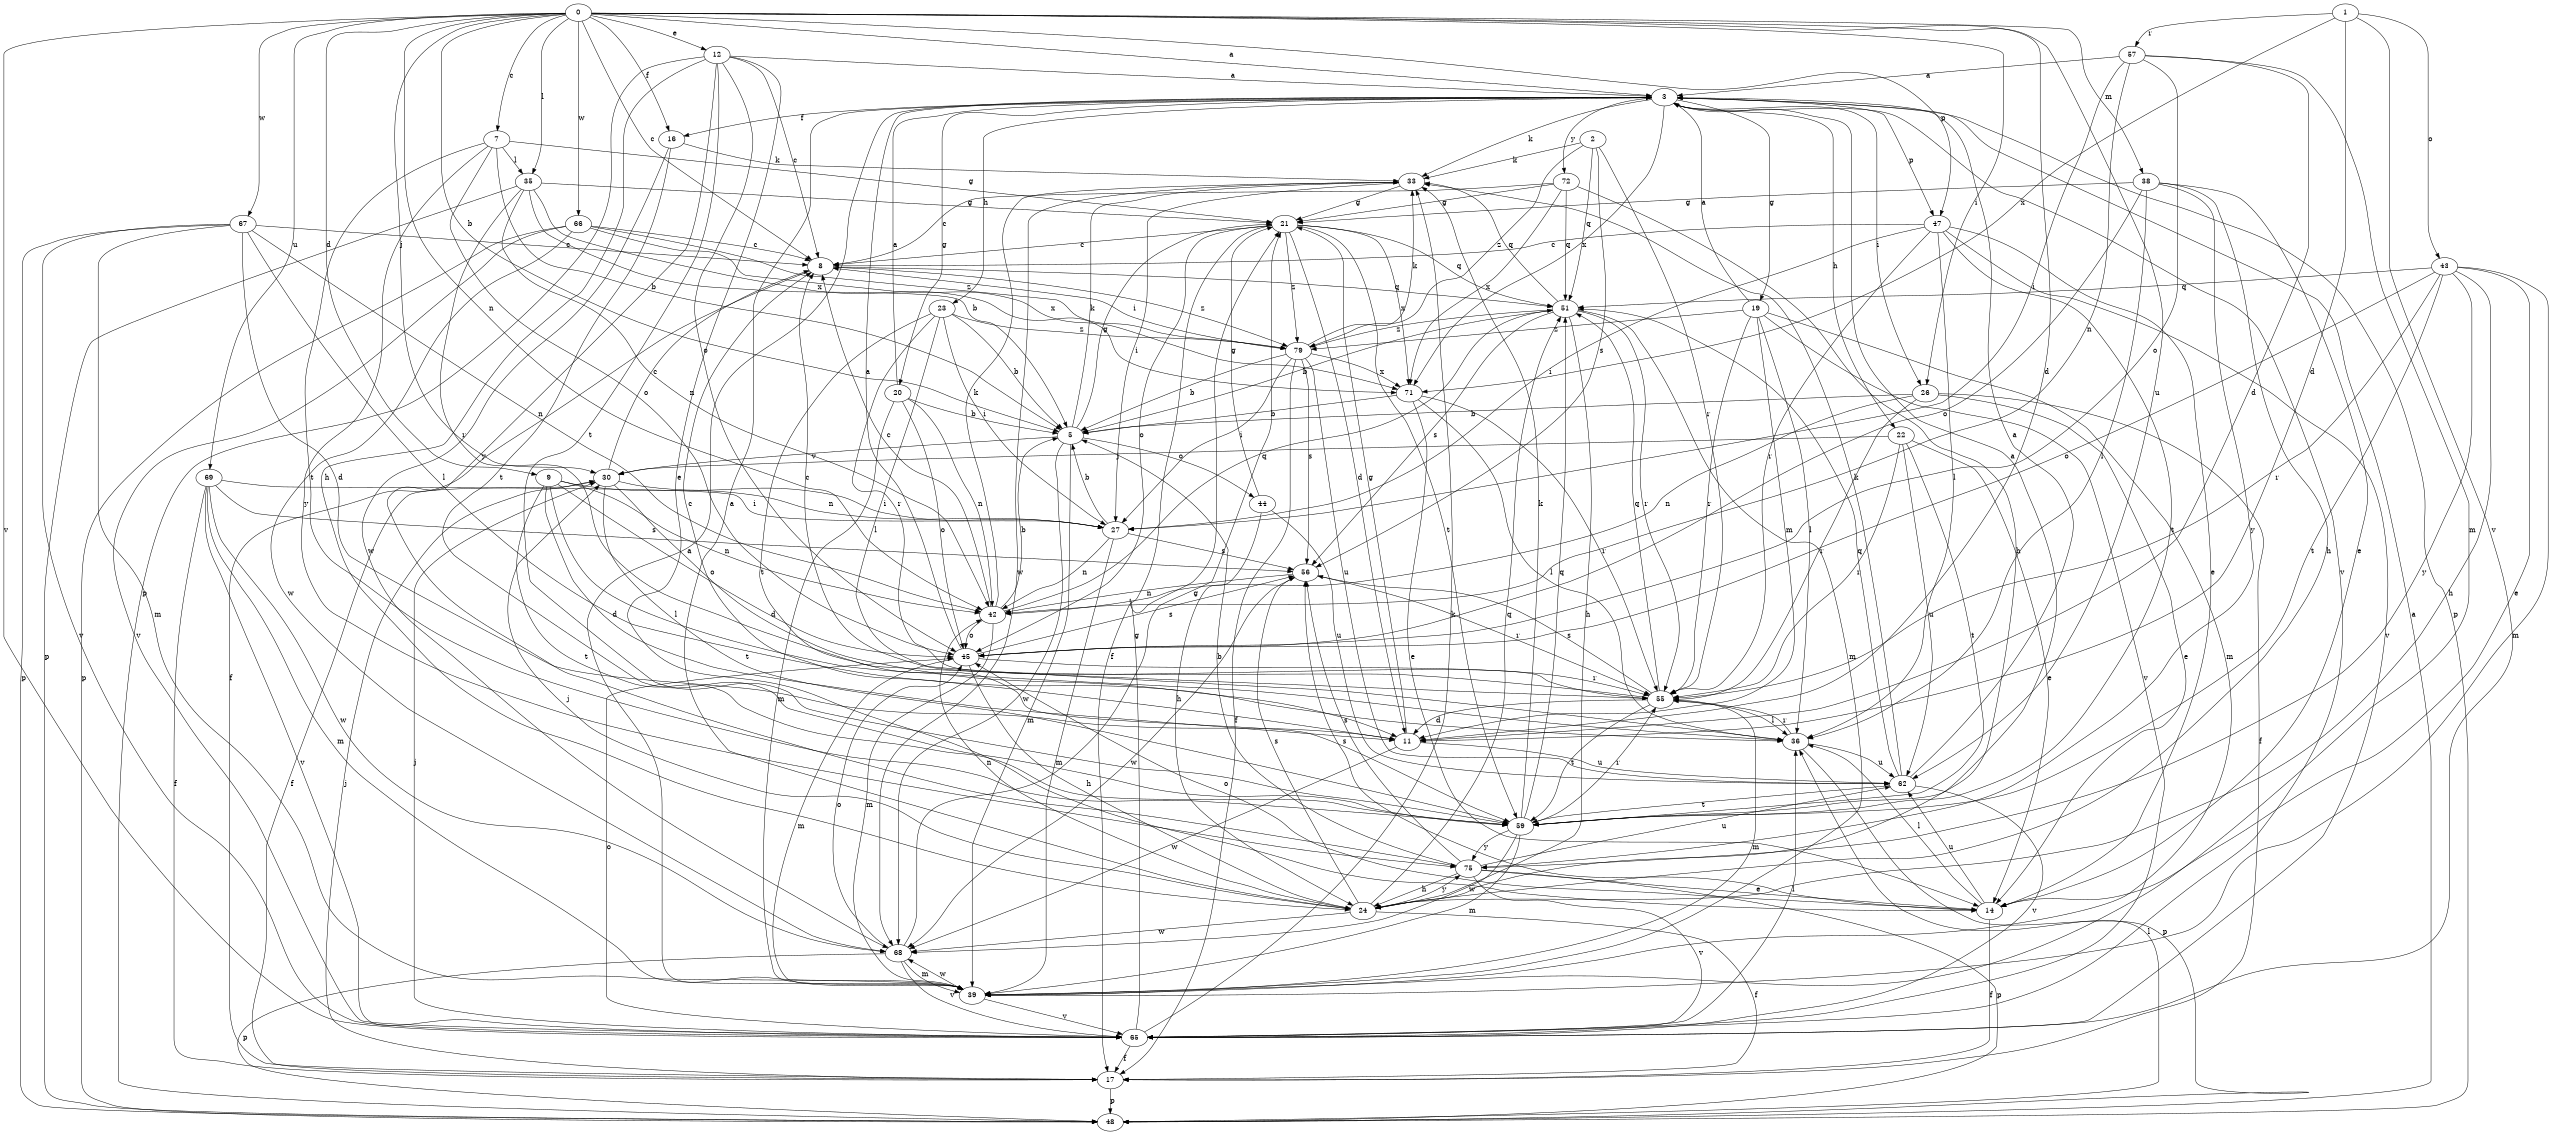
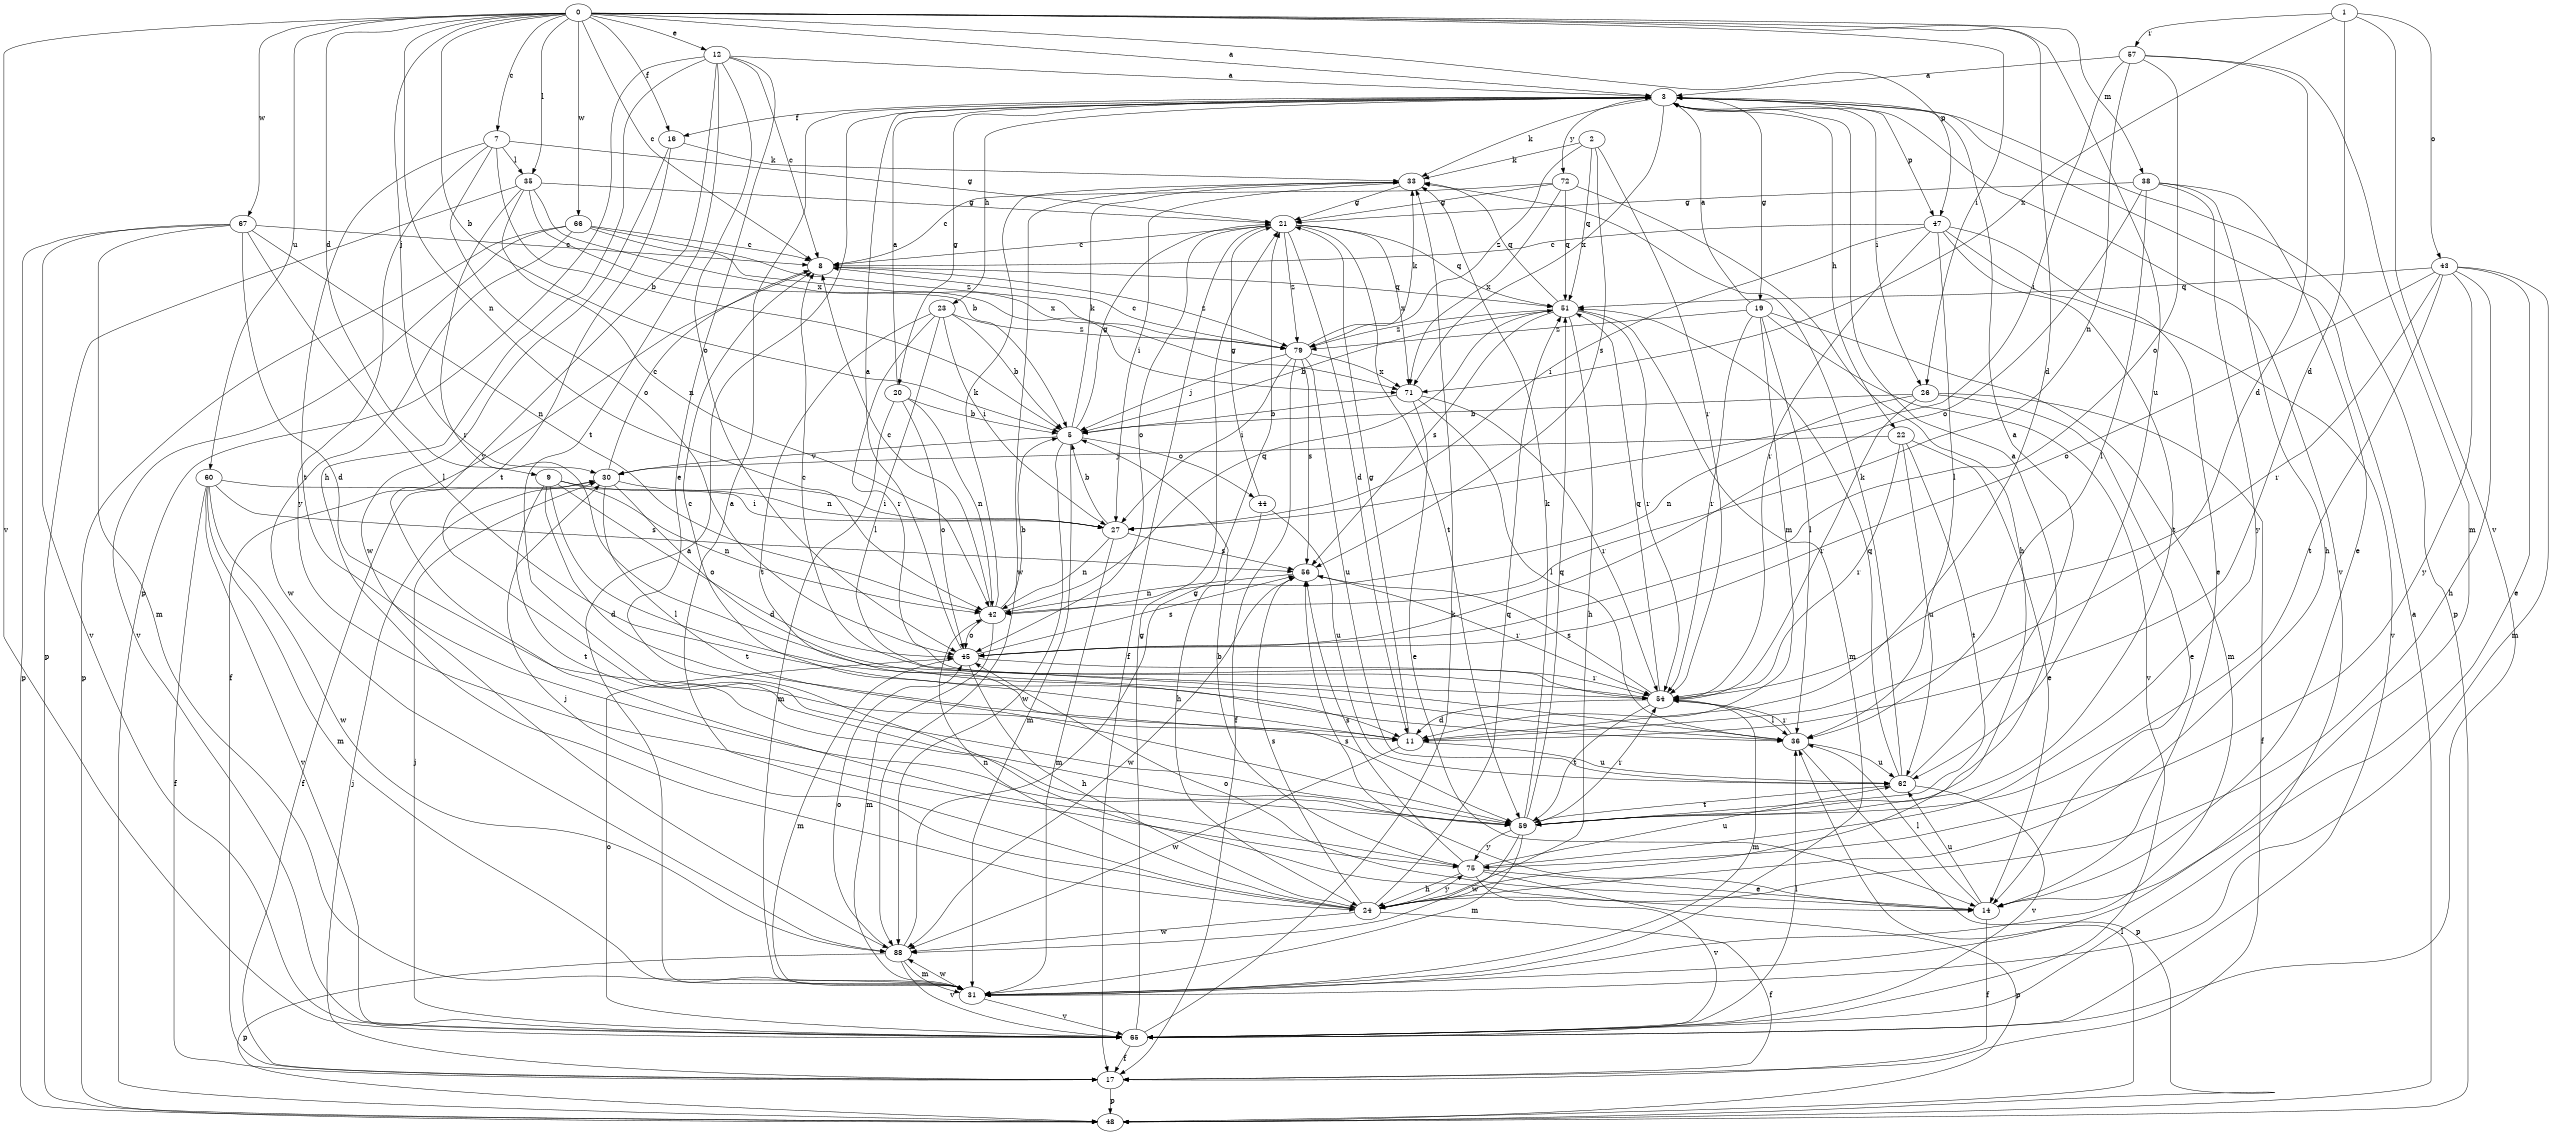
edge "79" -> "8": label "i" -> "c"
edge "79" -> "5": label "b" -> "j"
node "69": label "69" -> "60"
node "55": label "55" -> "54"
node "68": label "68" -> "88"
node "39": label "39" -> "31"
